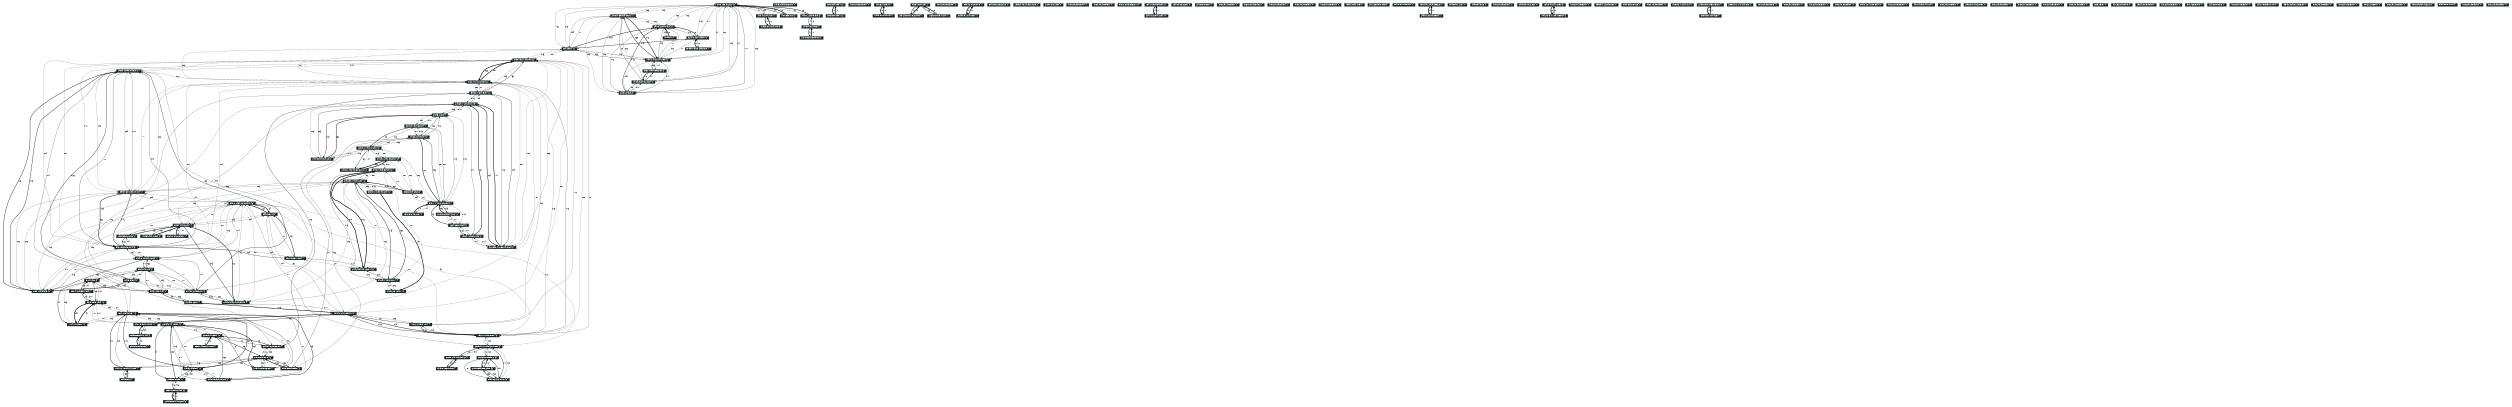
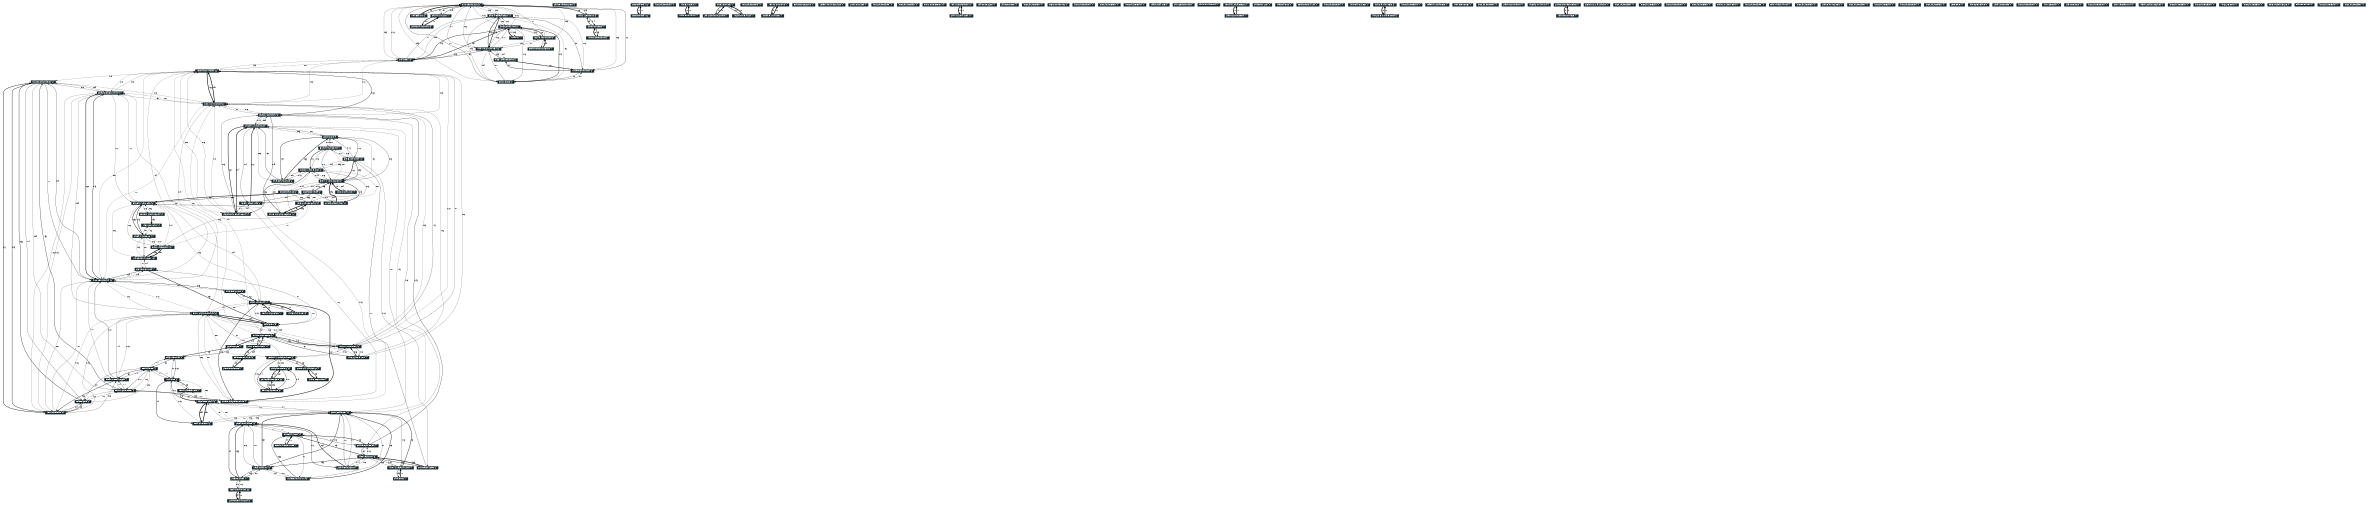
node "Renata Colbeich da Silva [0]": added
node "Juliana Lopes de Macedo [0]": added
edge "Ingrid R. Lima Machado [5]" -> "Irina Lübeck [15]": now "Claudia Acosta Duarte [20]" -> "Irina Lübeck [15]"
edge "Marcelo Donadel Malesuik [21]" -> "Luis F. Souza de Oliveira [80]": reversed
edge "Antônio A. Mattos de Castro [8]" -> "Eloá M. d. Santos Chiquetti [27]": added, label "0.19"
edge "Daiana Silva de Ávila [14]" -> "Elton L. Gasparotto Denardin [38]": added, label "0.04"
